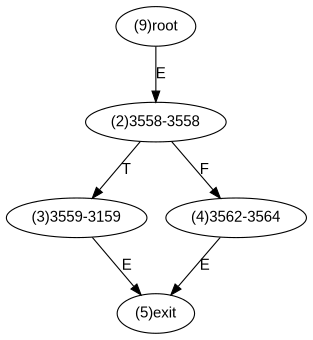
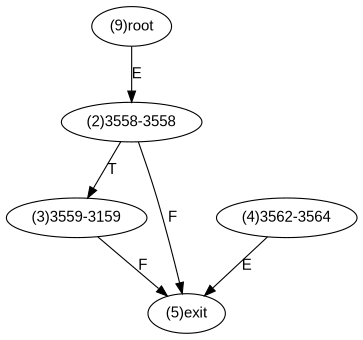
edge "(2)3558-3558" -> "(4)3562-3564": now "(2)3558-3558" -> "(5)exit"
edge "(3)3559-3159" -> "(5)exit": label "E" -> "F"
